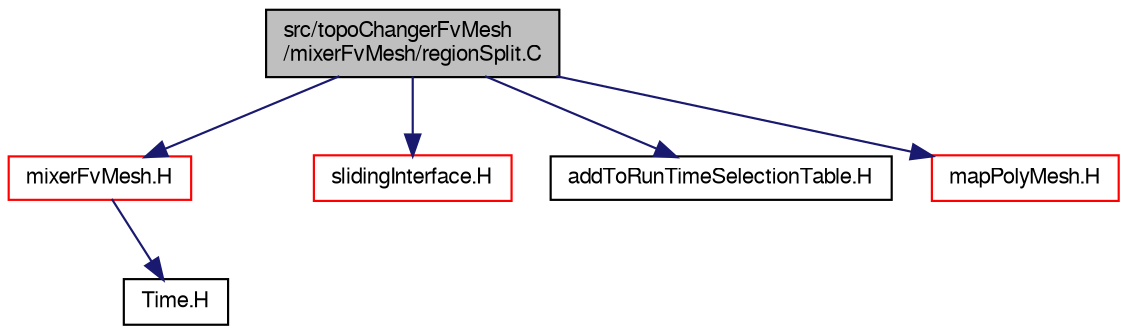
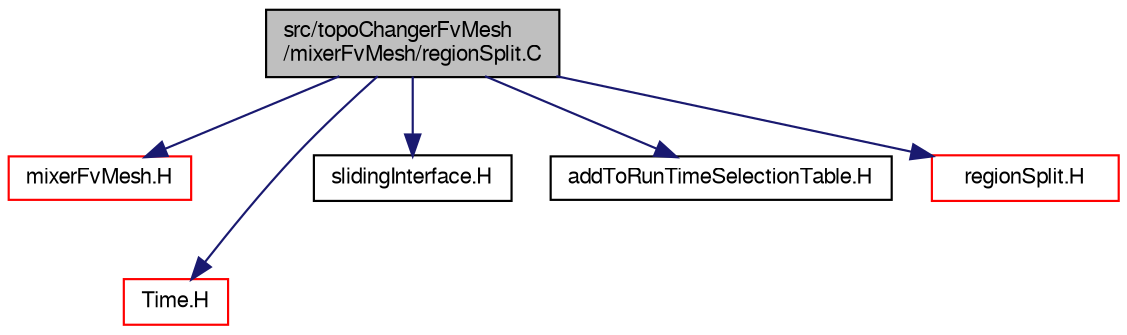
node "slidingInterface.H": color red -> black
node "mapPolyMesh.H": label "mapPolyMesh.H" -> "regionSplit.H"
edge "mixerFvMesh.H" -> "Time.H": now "src/topoChangerFvMesh /mixerFvMesh/regionSplit.C" -> "Time.H"
node "Time.H": color black -> red
